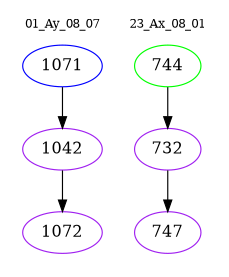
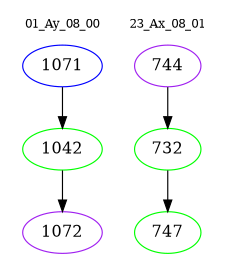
cluster "01_Ay_08_07": label "01_Ay_08_07" -> "01_Ay_08_00"
node "744": color green -> purple
node "1042": color purple -> green
node "732": color purple -> green
node "747": color purple -> green
